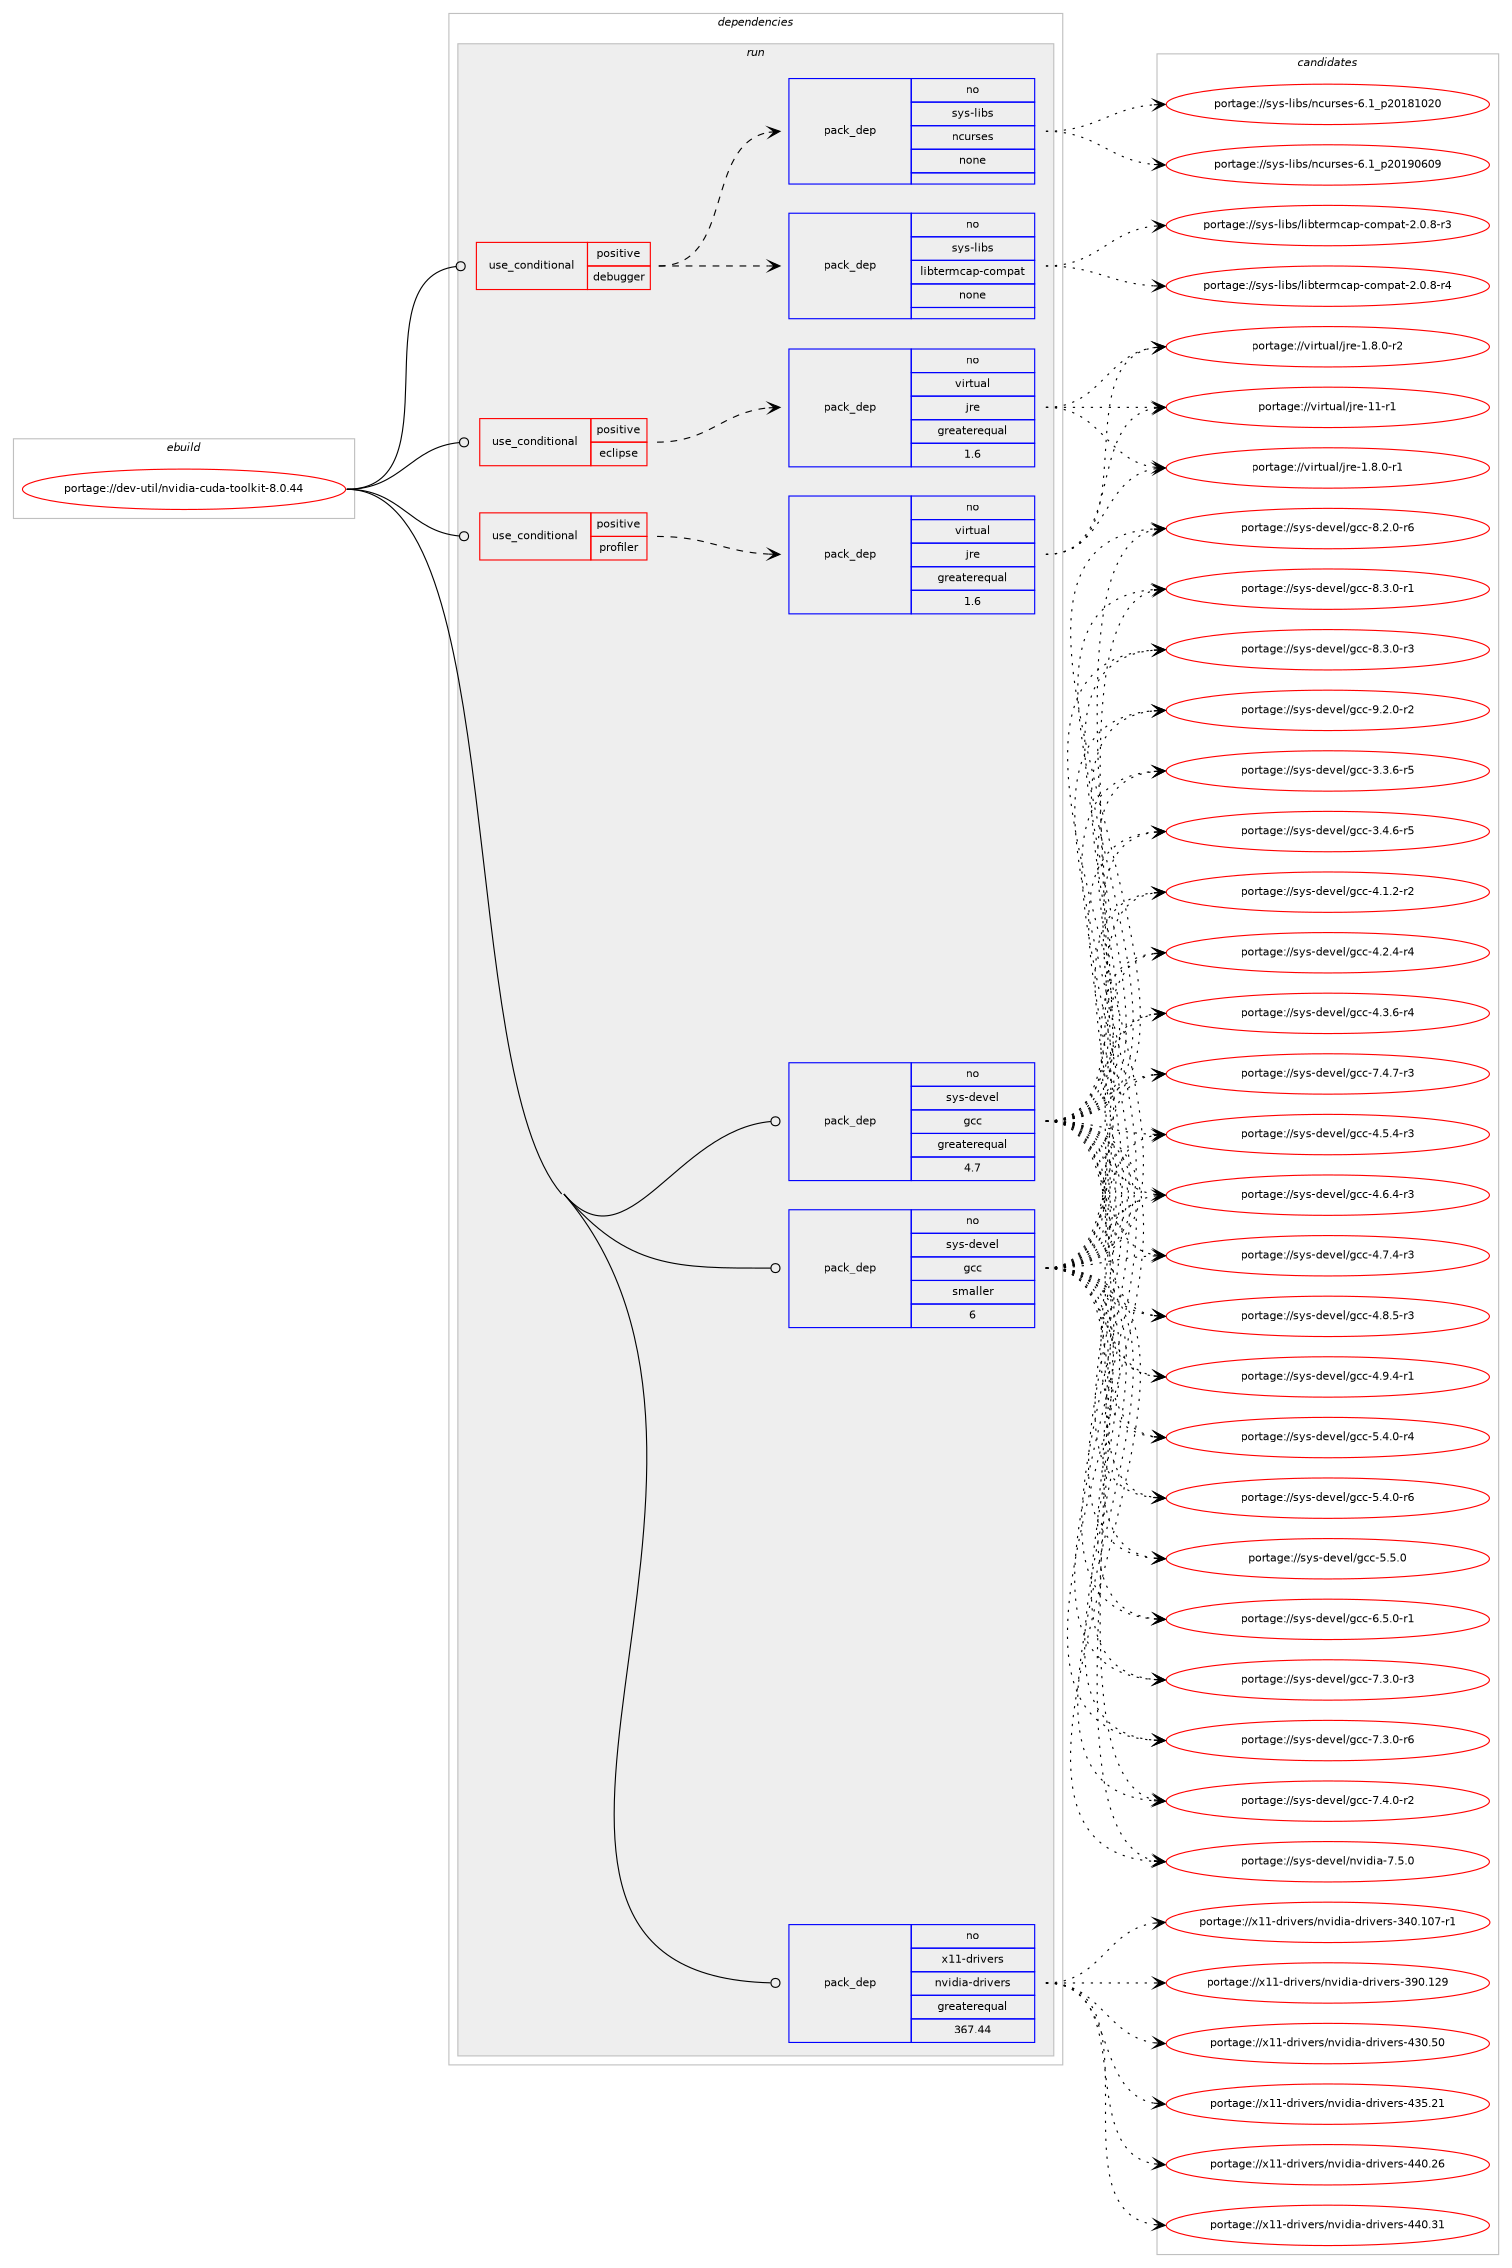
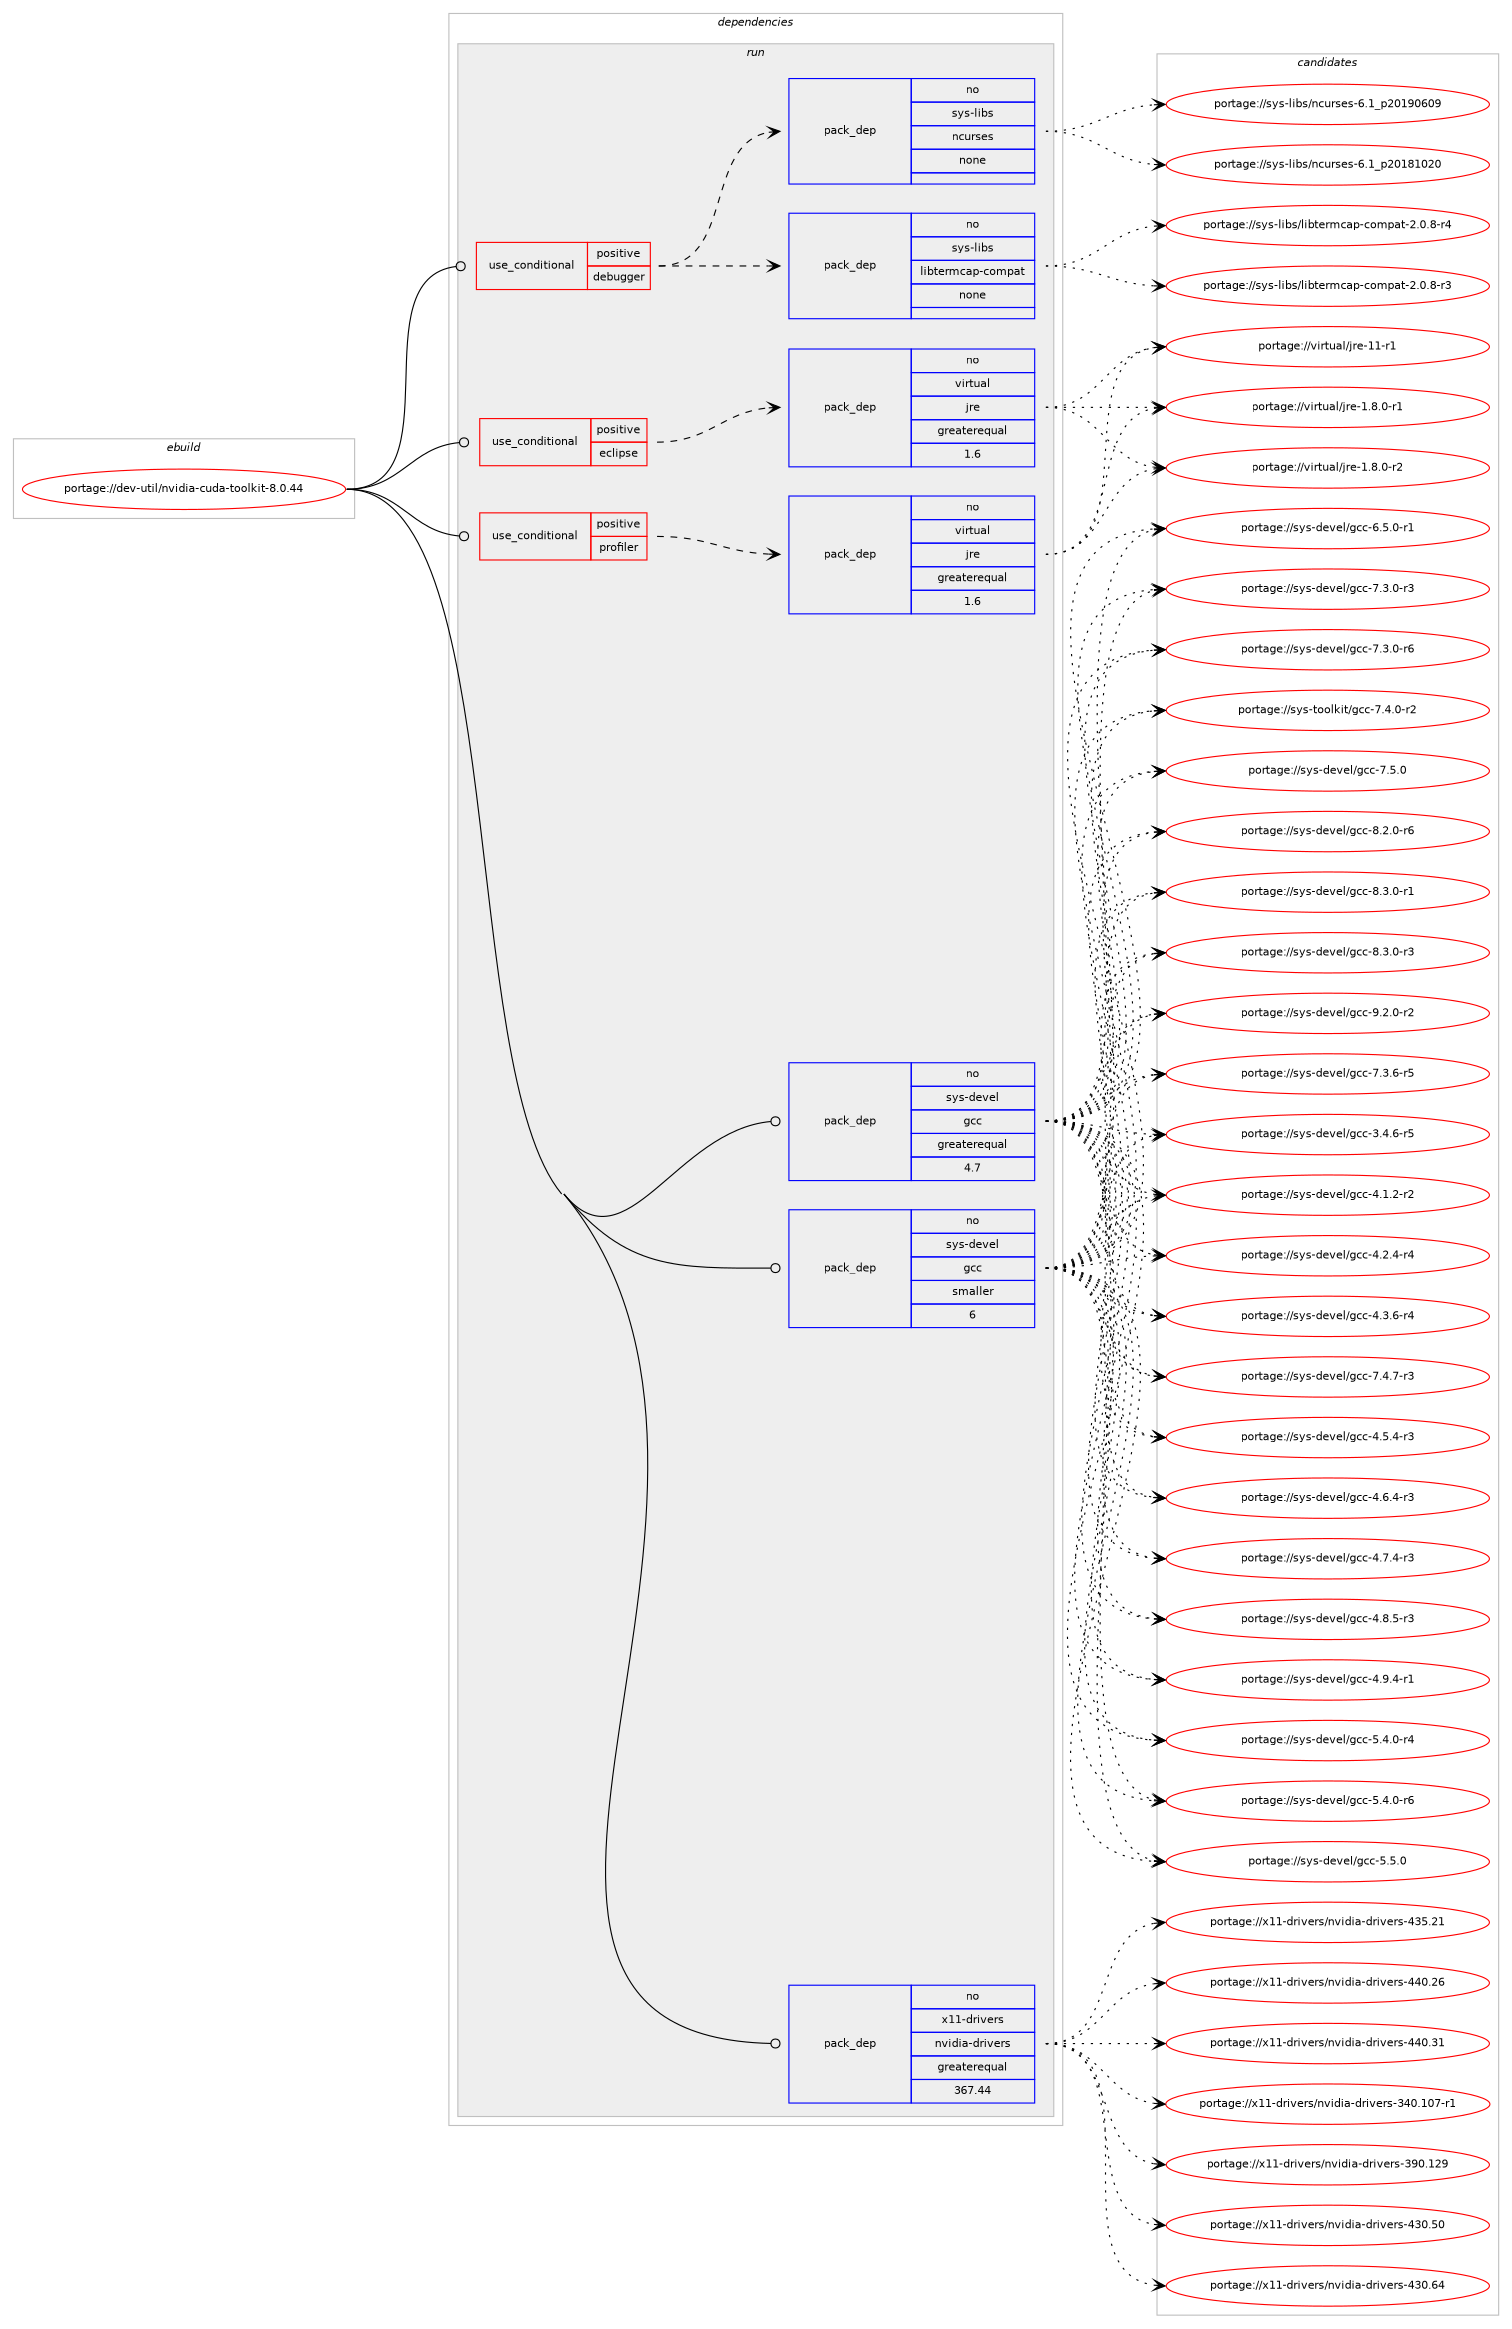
node "portage://sys-devel/gcc-3.3.6-r5": label "portage://sys-devel/gcc-3.3.6-r5" -> "portage://sys-devel/gcc-7.3.6-r5"
node "portage://sys-devel/gcc-7.4.0-r2": label "portage://sys-devel/gcc-7.4.0-r2" -> "portage://sys-toolkit/gcc-7.4.0-r2"
node "portage://sys-devel/nvidia-7.5.0": label "portage://sys-devel/nvidia-7.5.0" -> "portage://sys-devel/gcc-7.5.0"
node "portage://x11-drivers/nvidia-drivers-430.64": added
